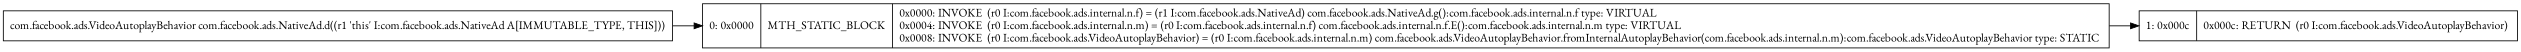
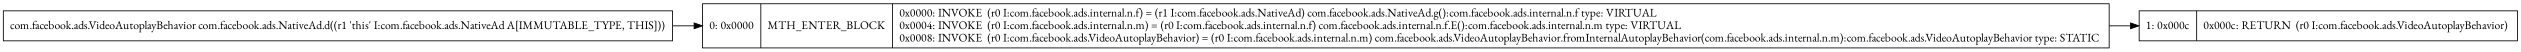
node "0: 0x0000": text "MTH_STATIC_BLOCK" -> "MTH_ENTER_BLOCK"
